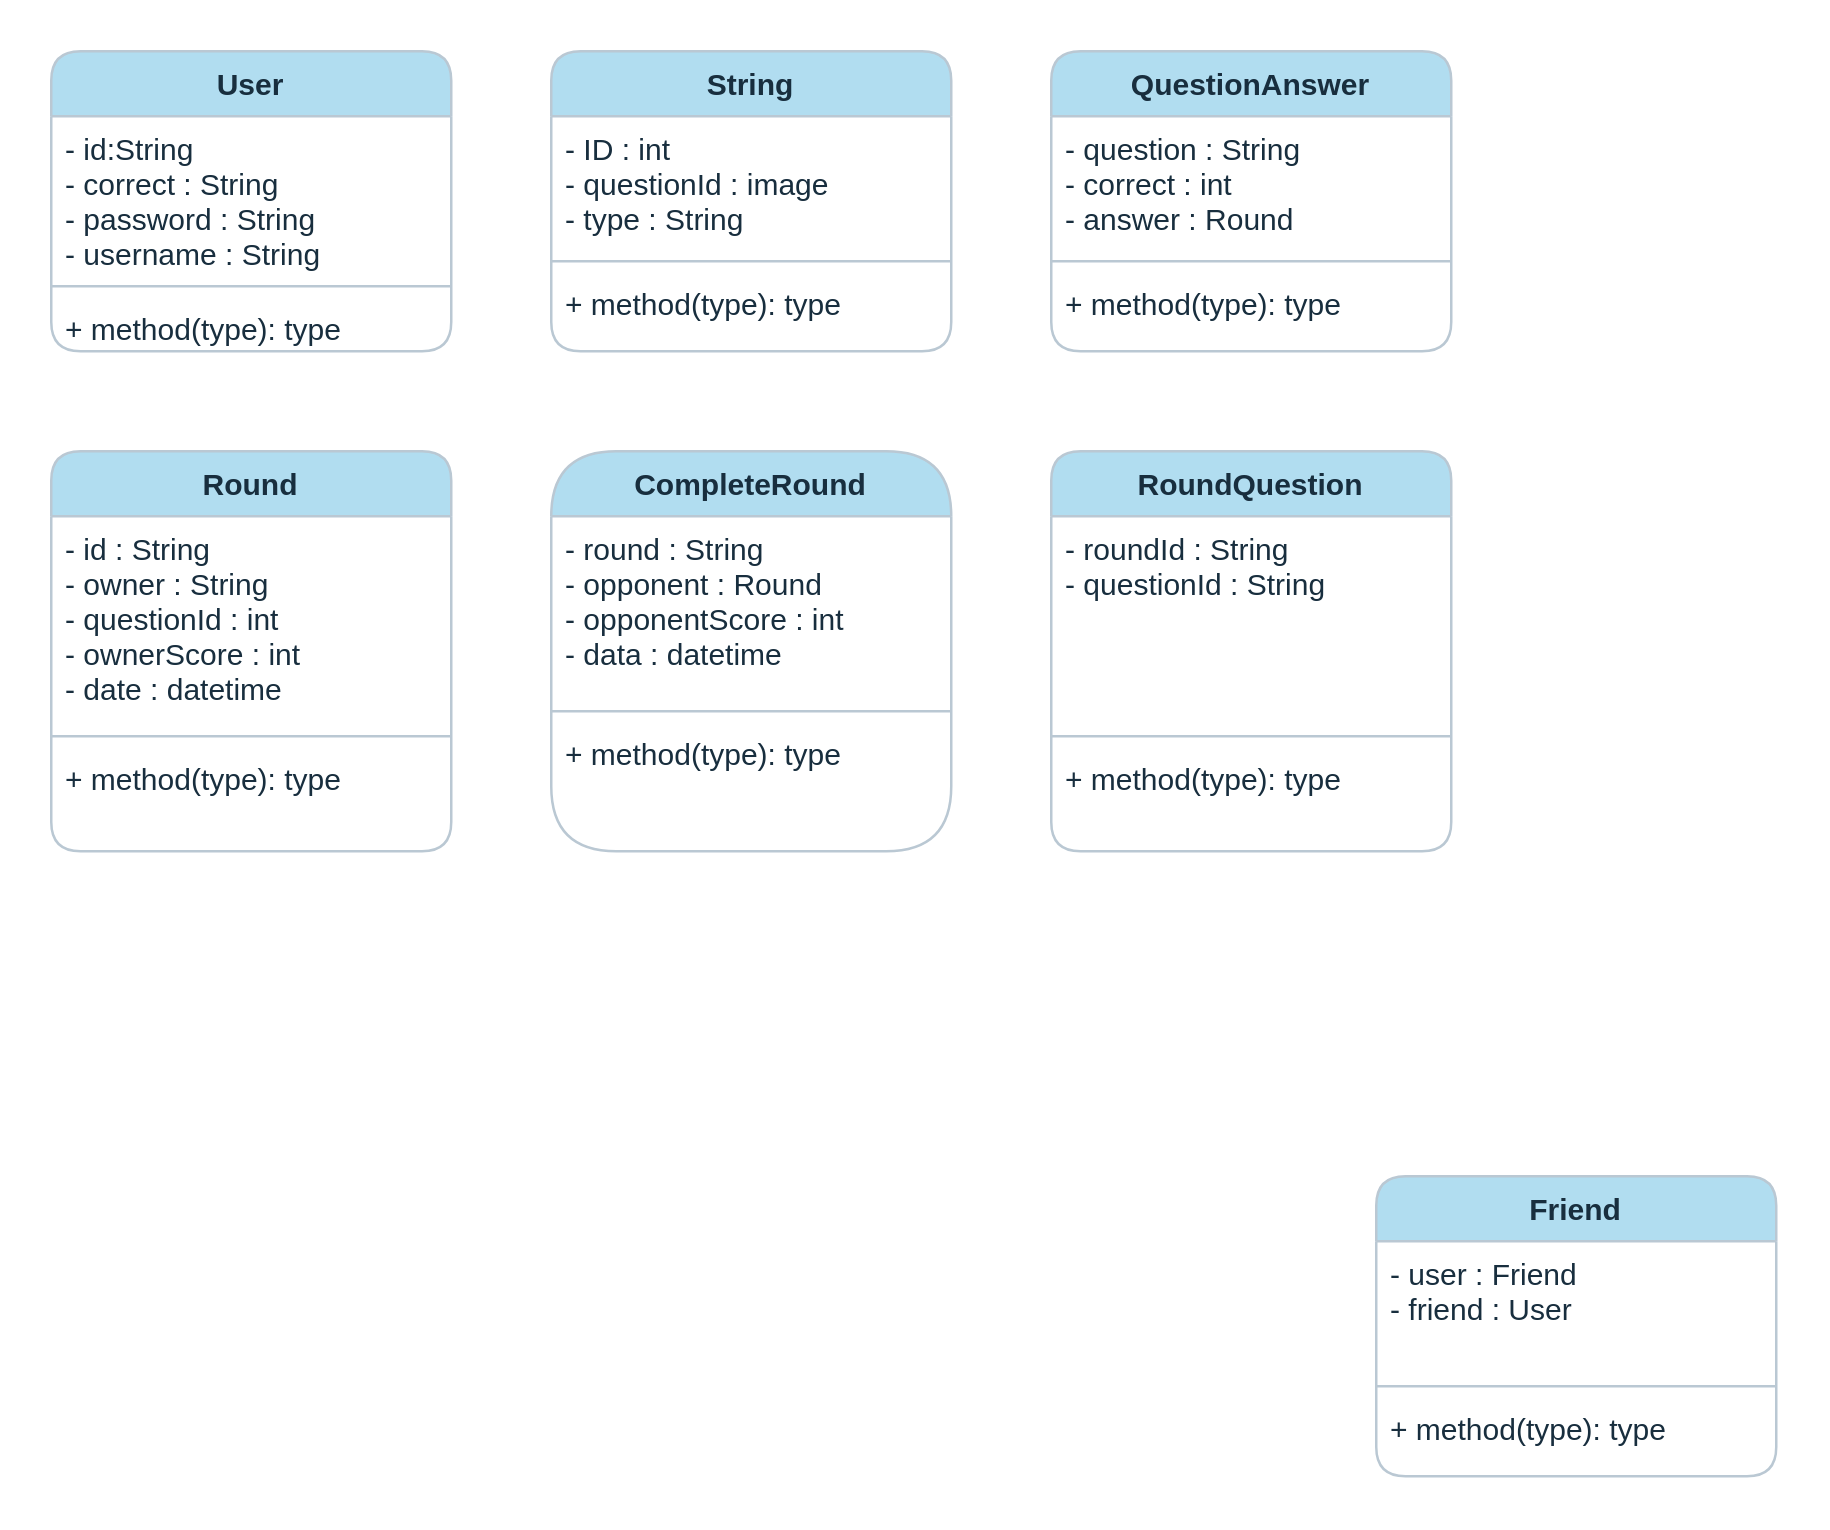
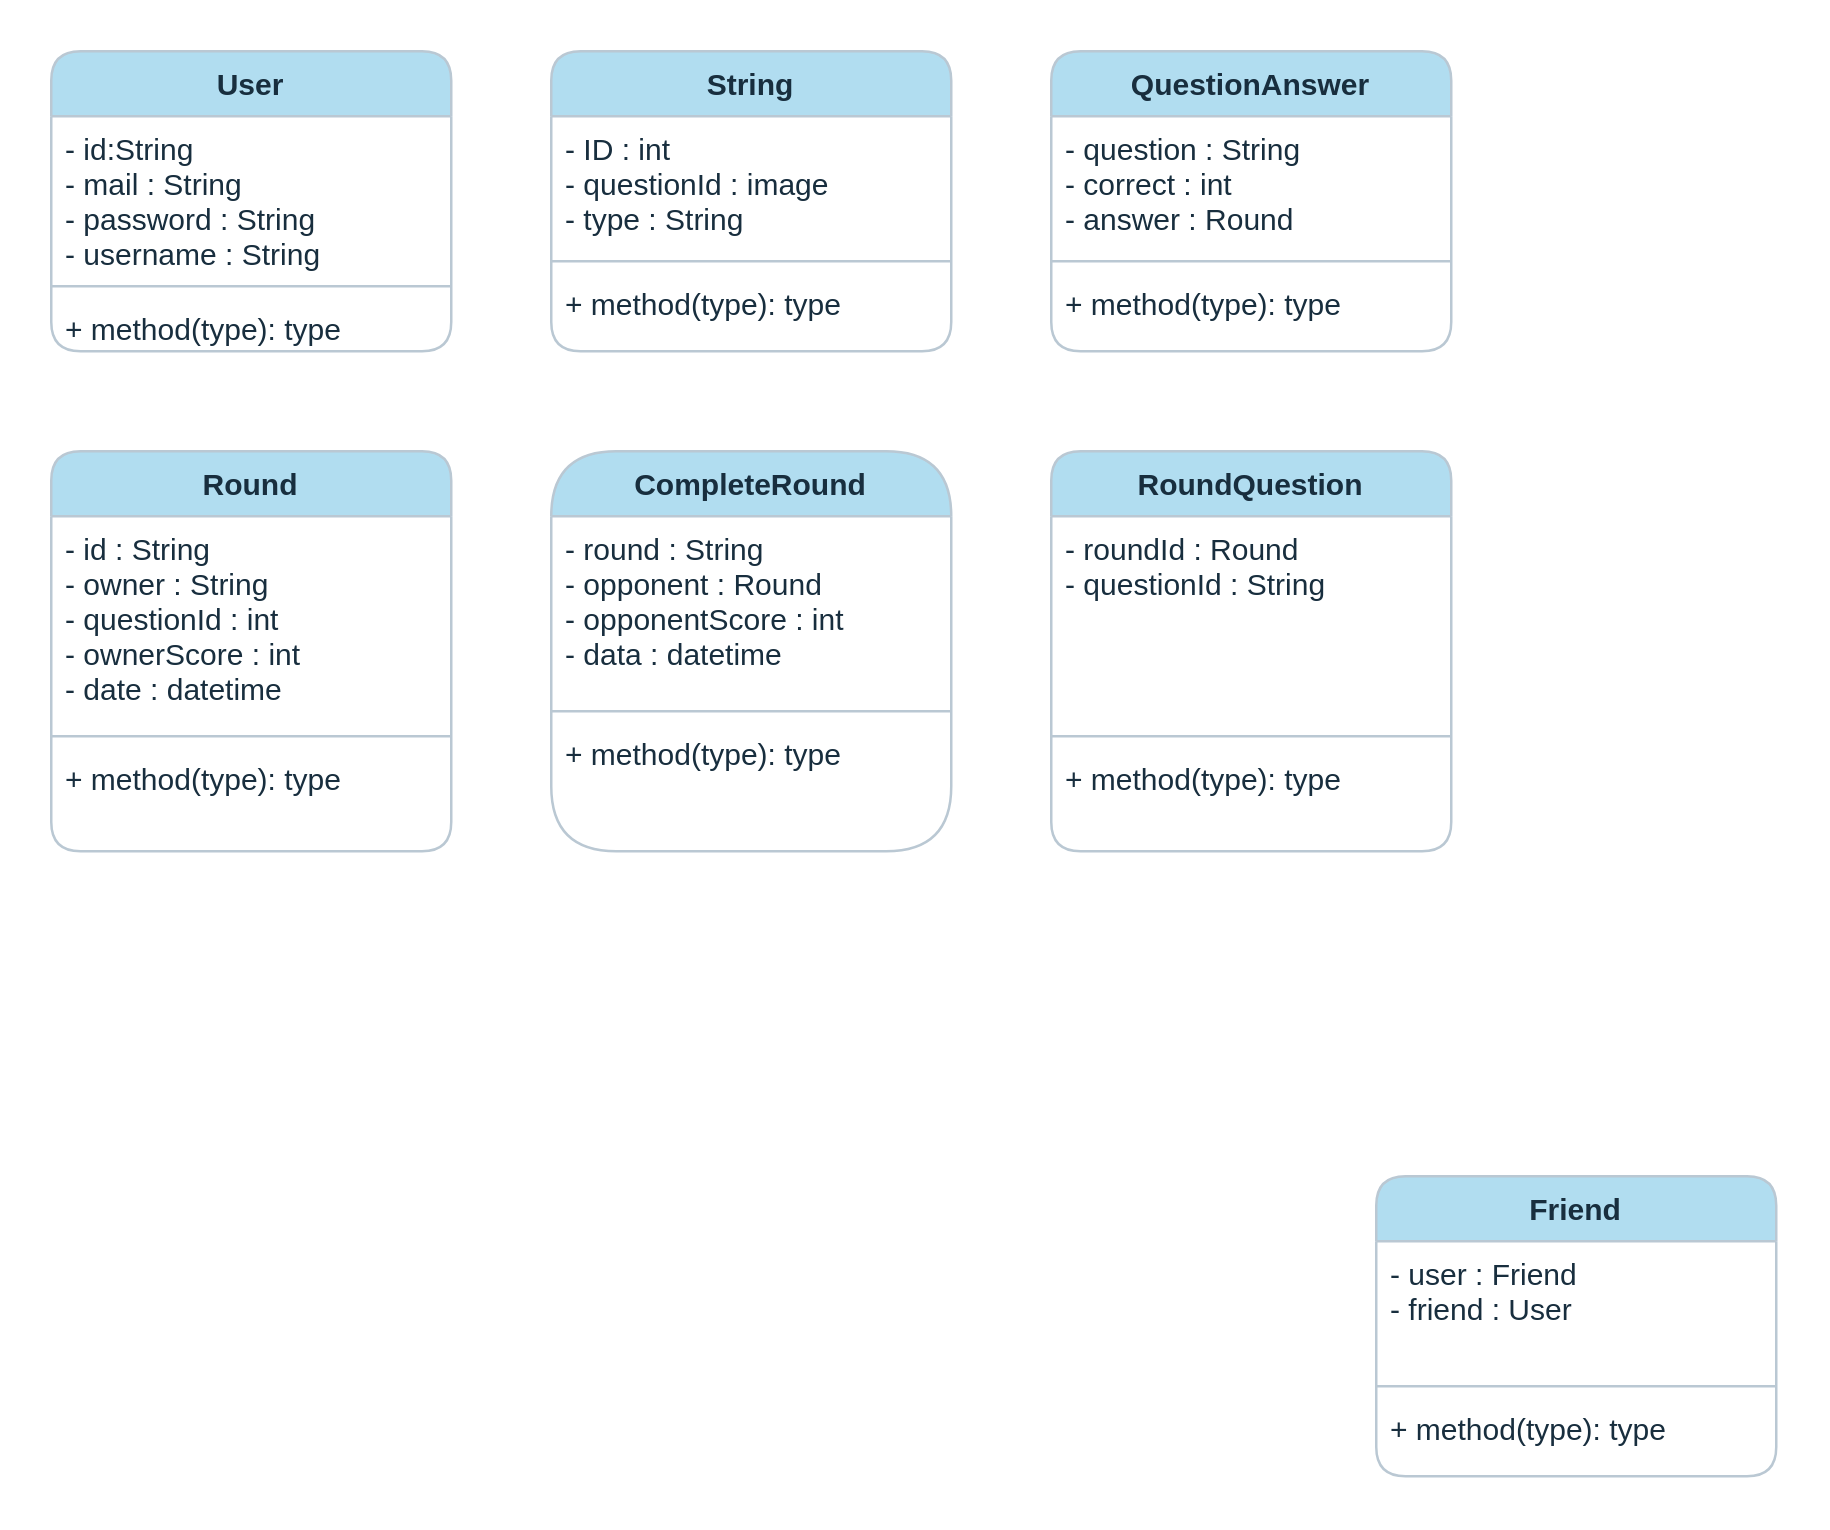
node "- id:String - correct : String - password : String - username : String": label "- id:String - correct : String - password : String - username : String" -> "- id:String - mail : String - password : String - username : String"
node "- roundId : String - questionId : String": label "- roundId : String - questionId : String" -> "- roundId : Round - questionId : String"
